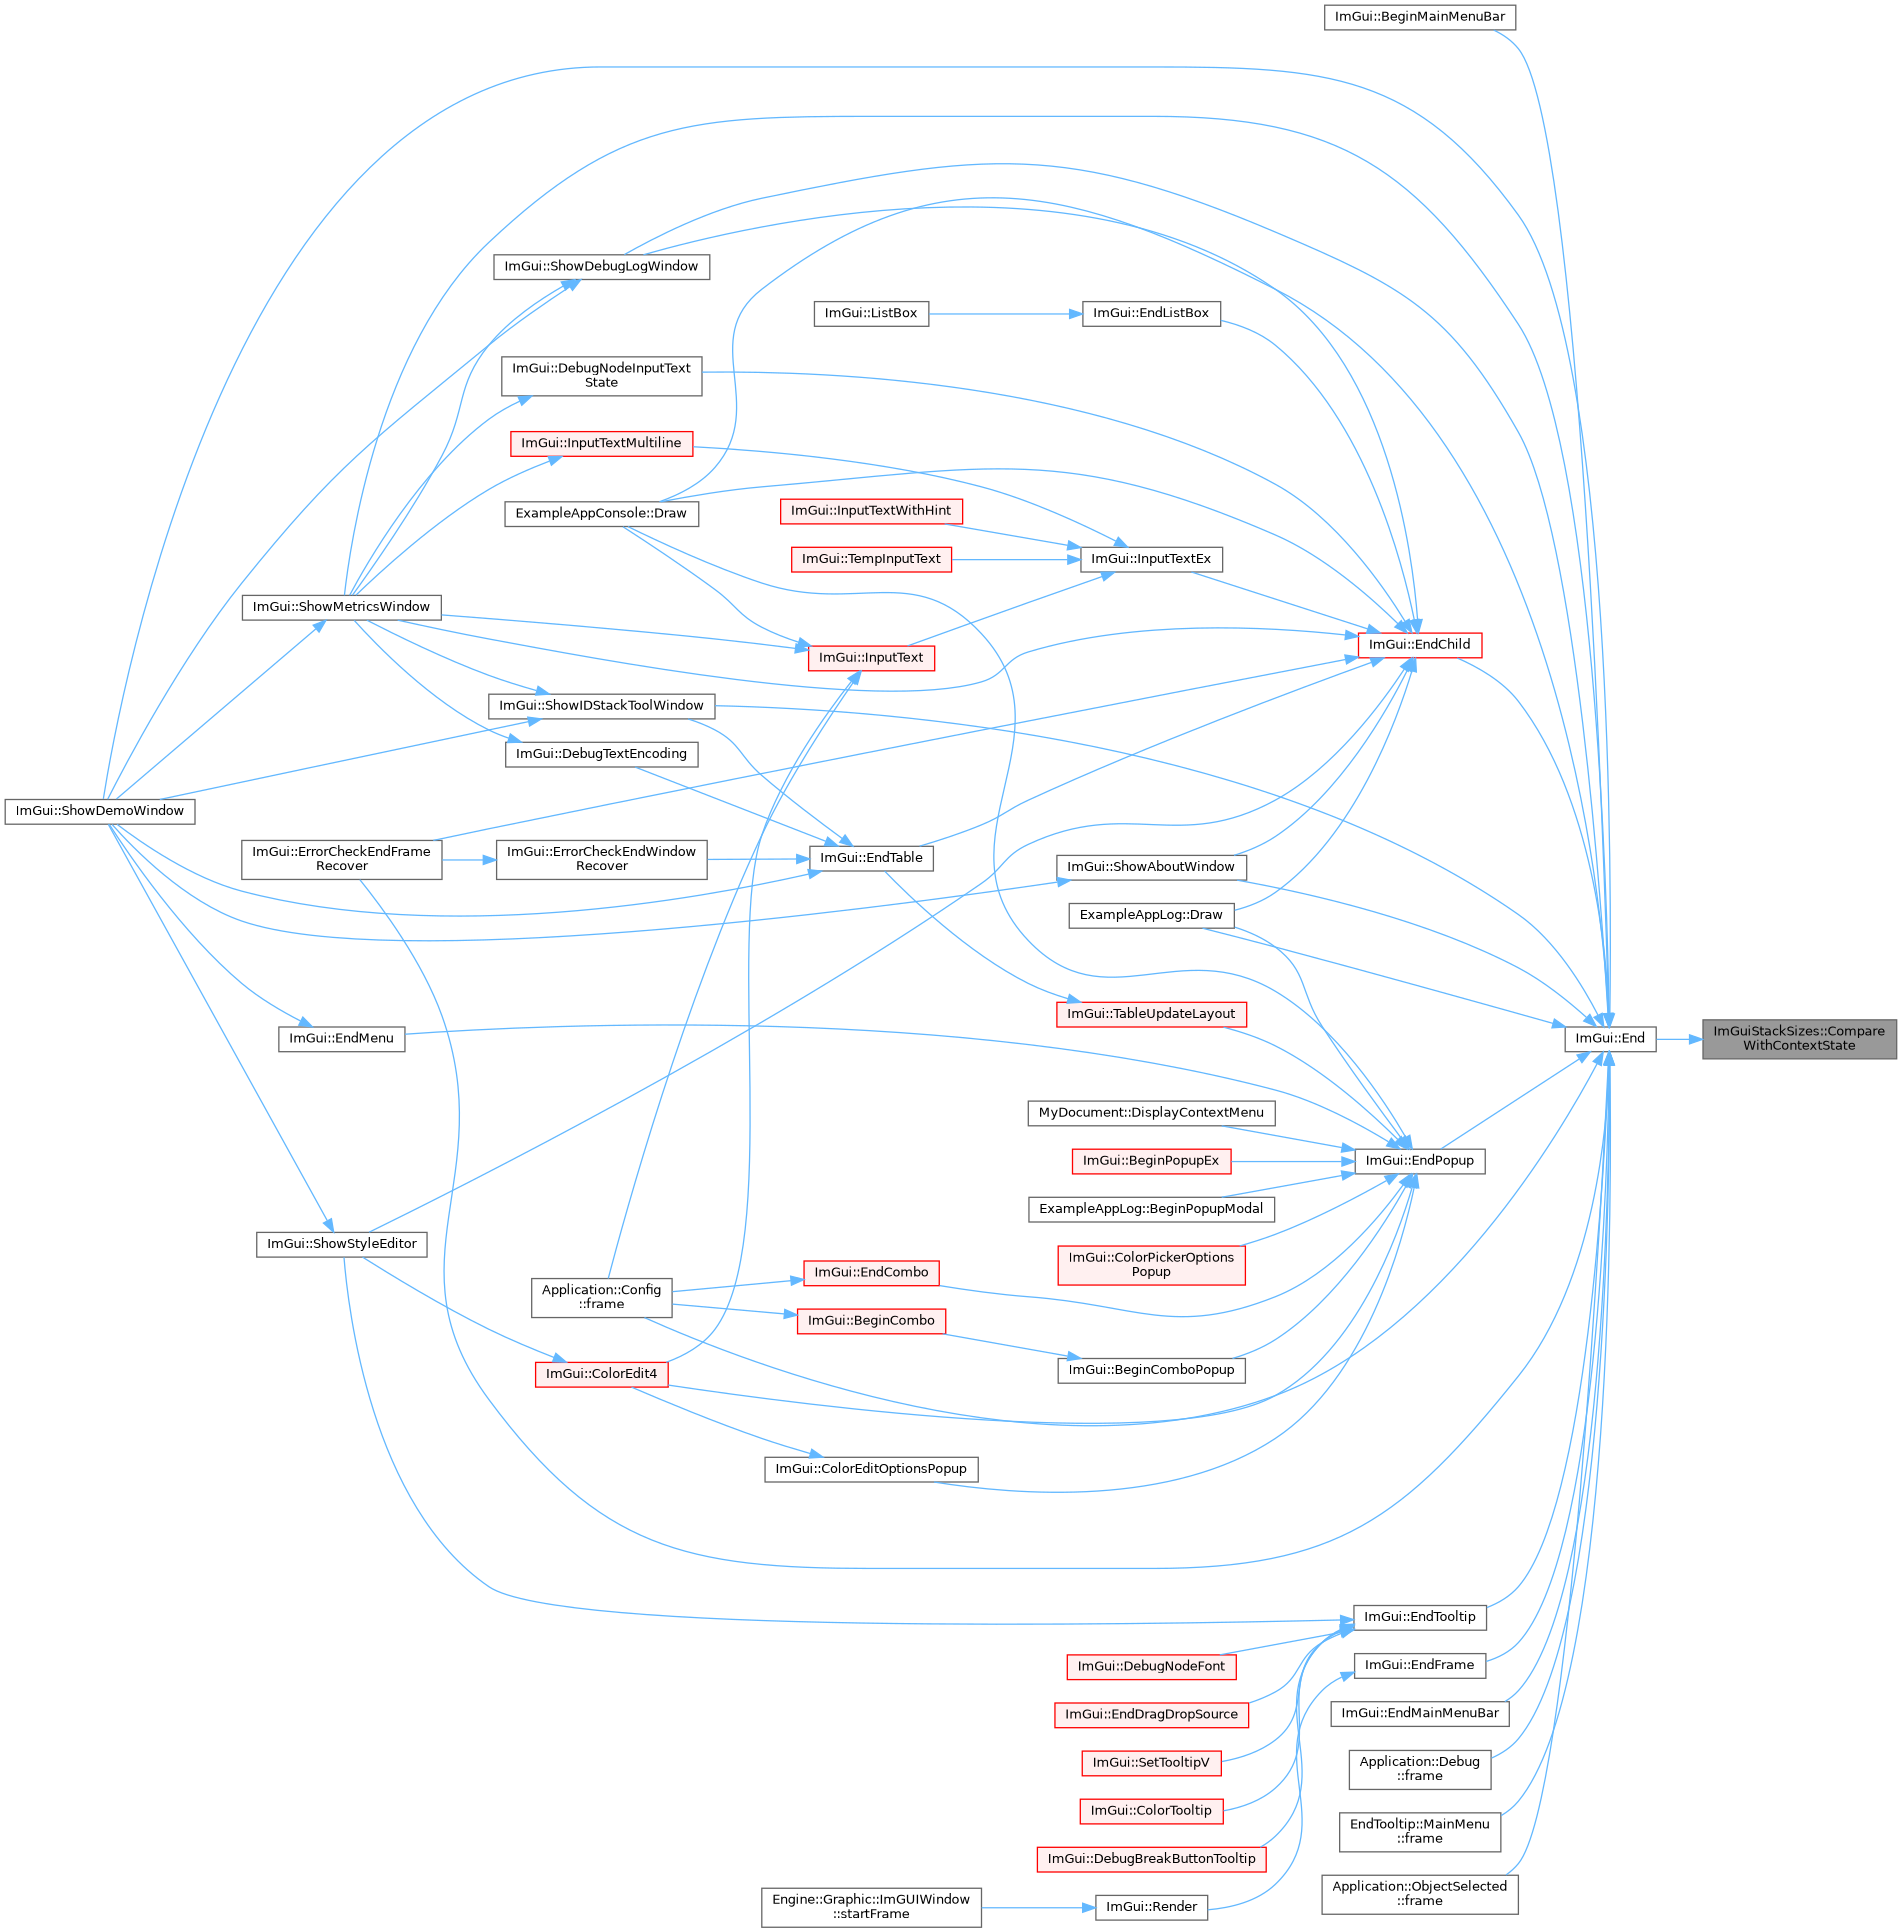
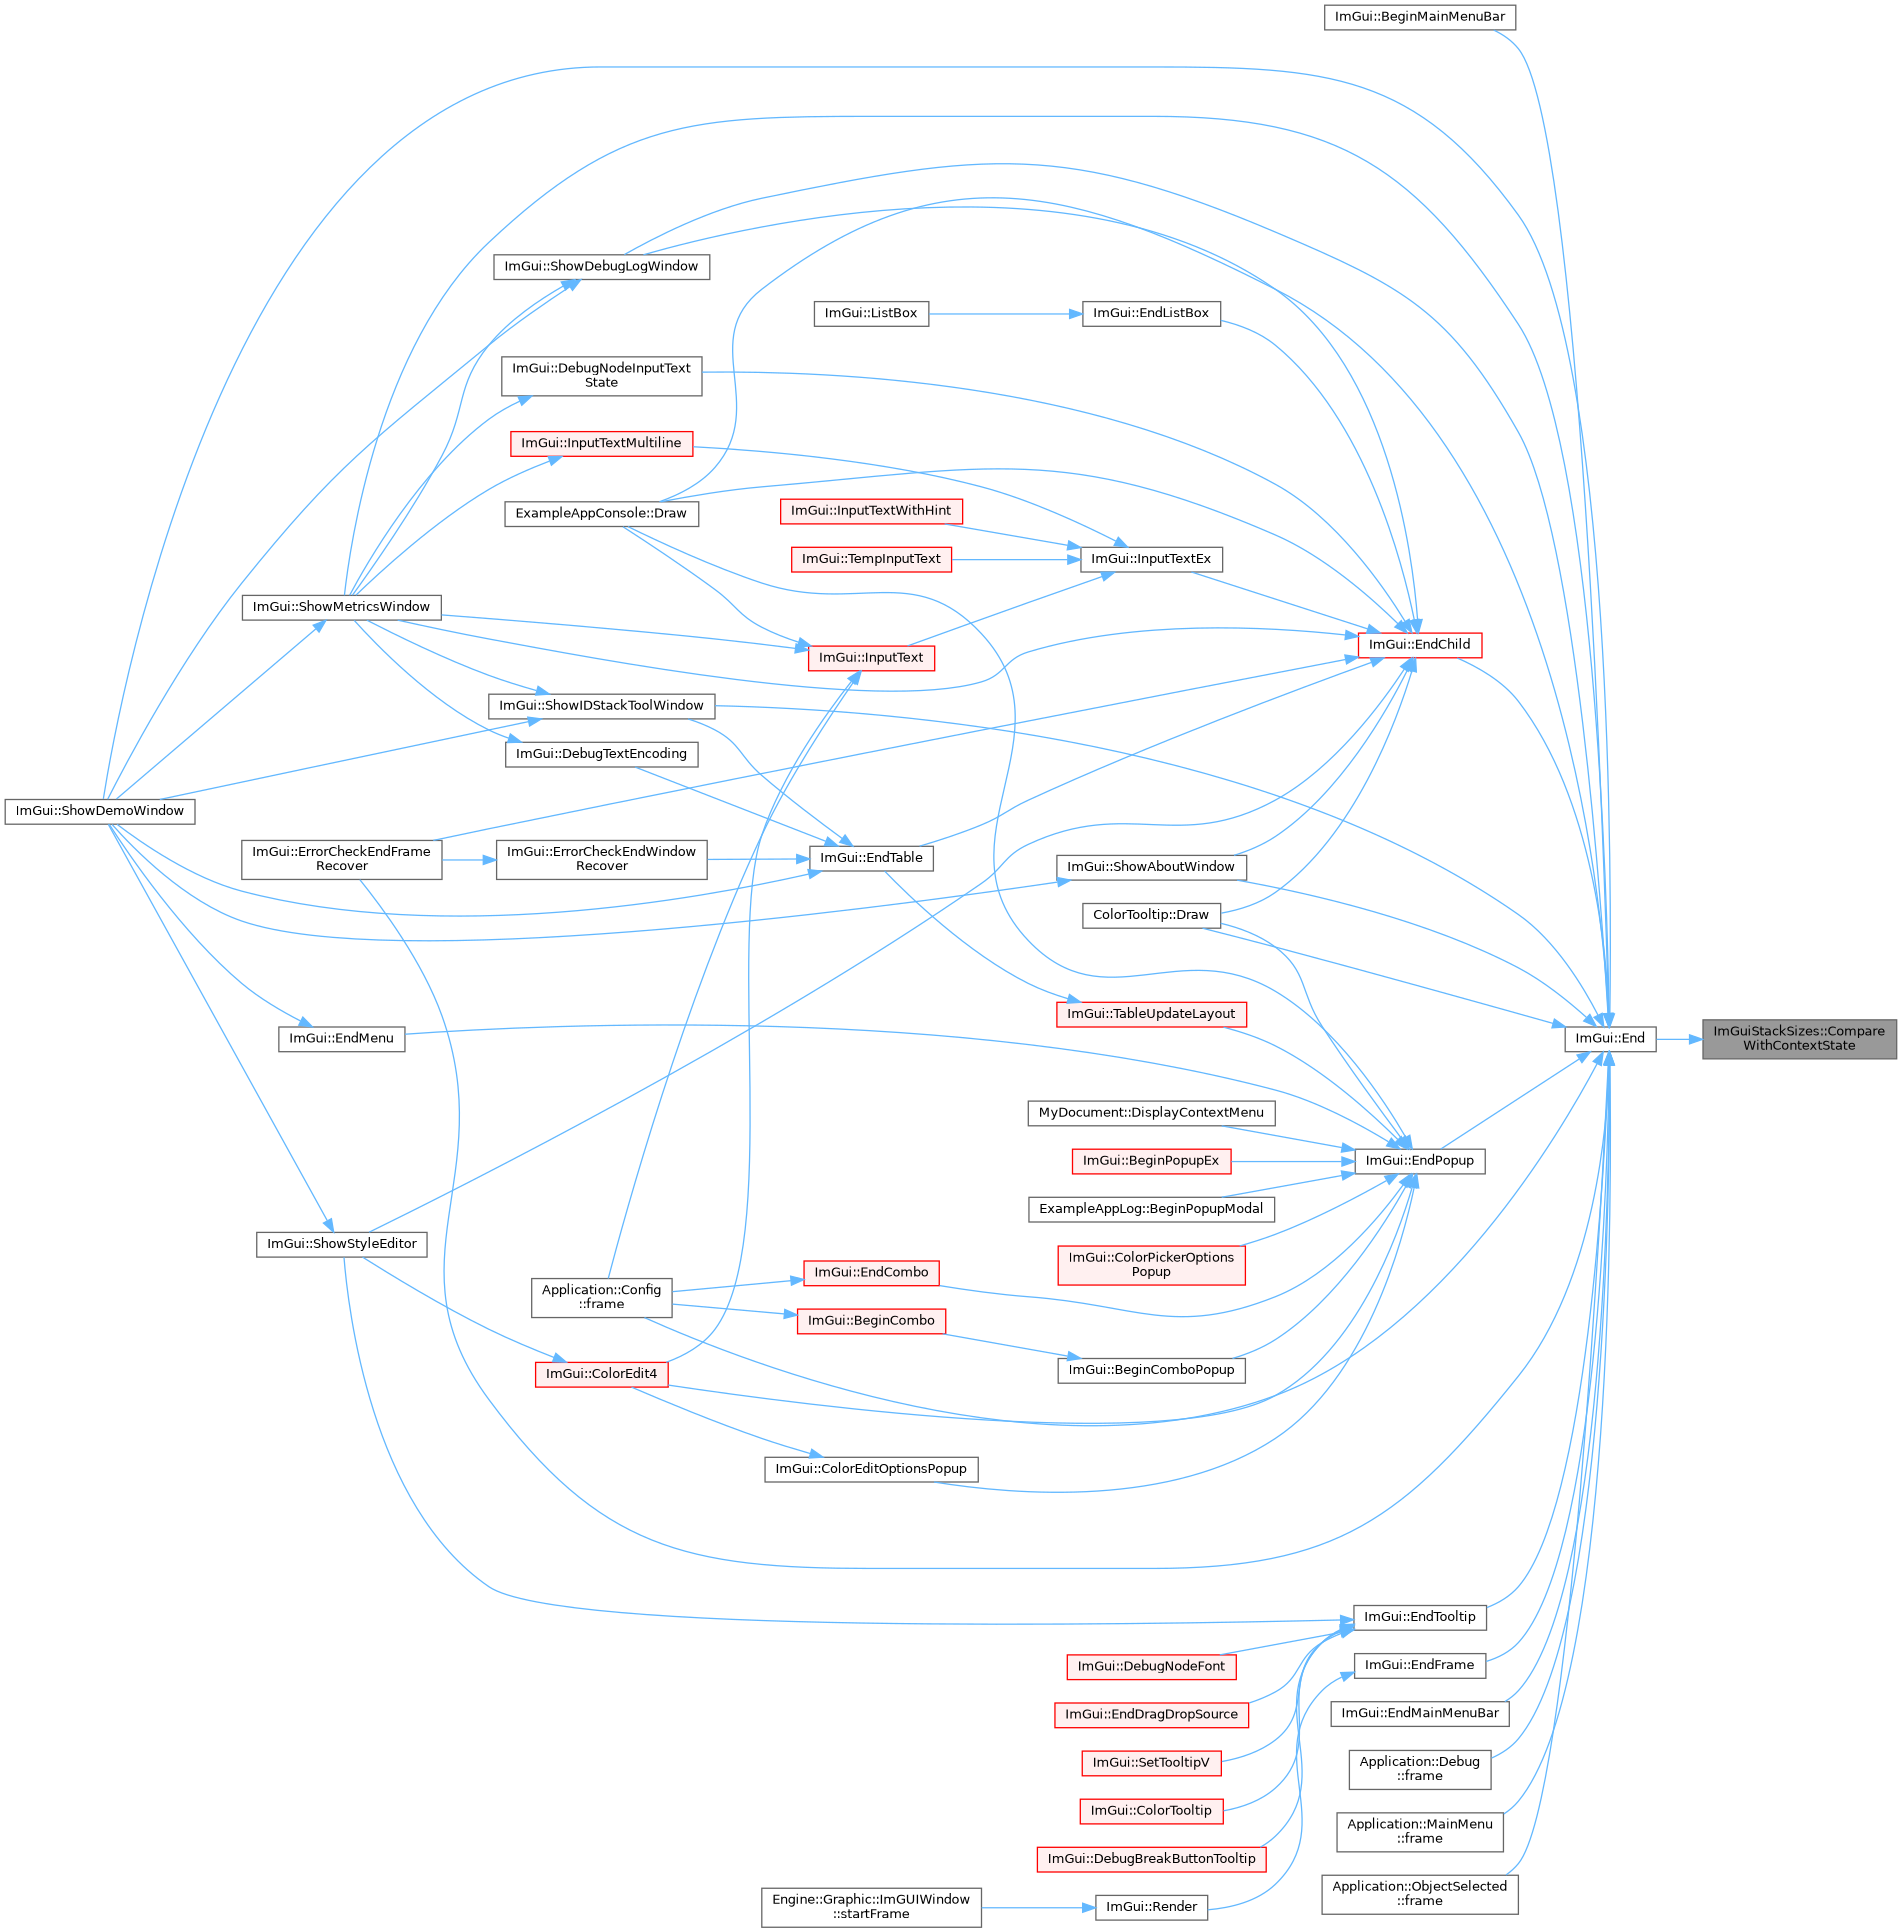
node "ExampleAppLog::Draw": label "ExampleAppLog::Draw" -> "ColorTooltip::Draw"
node "EndTooltip::MainMenu ::frame": label "EndTooltip::MainMenu ::frame" -> "Application::MainMenu ::frame"
